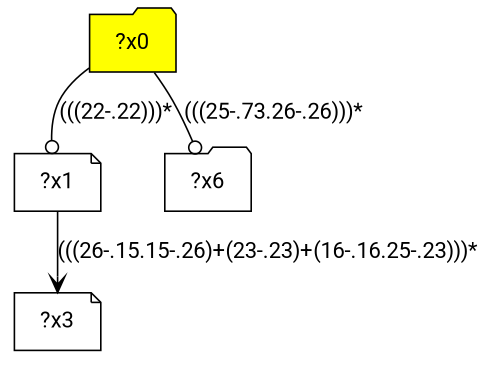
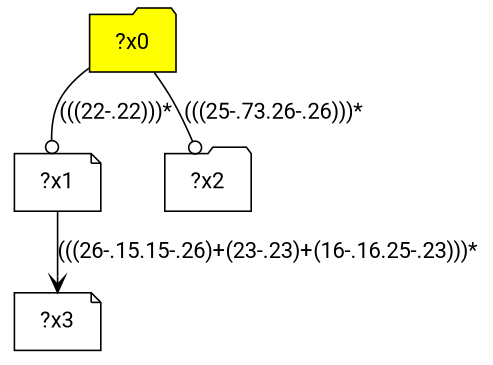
node "?x6": label "?x6" -> "?x2"
